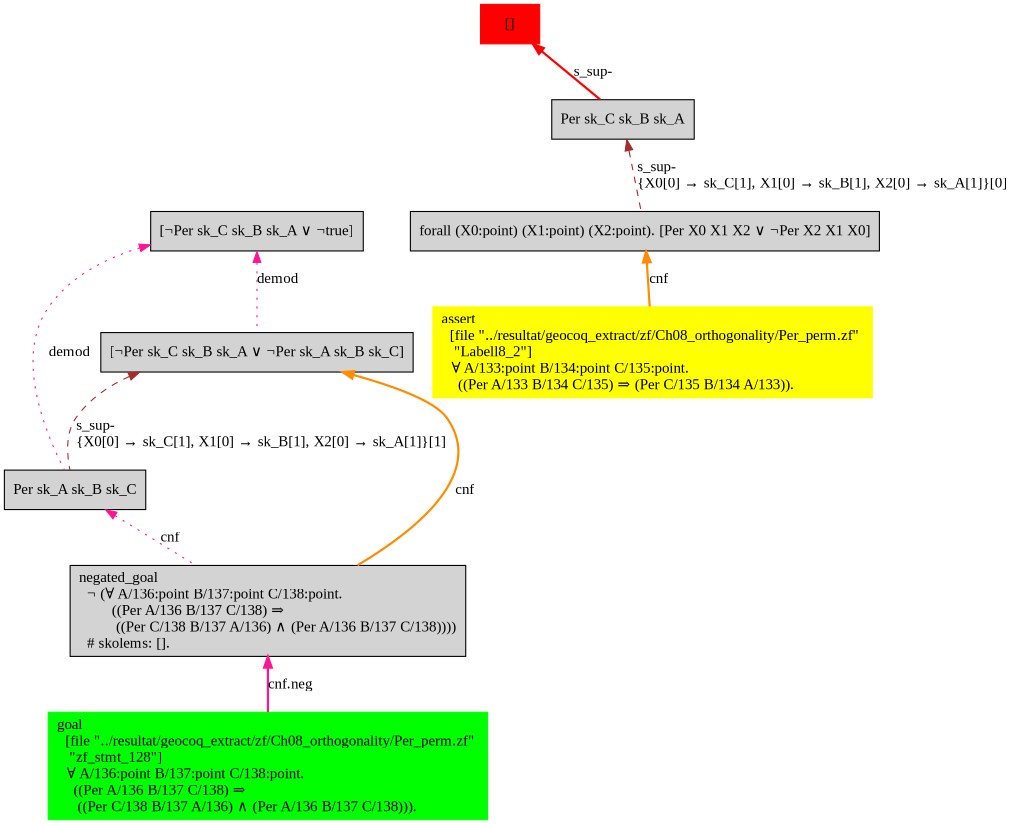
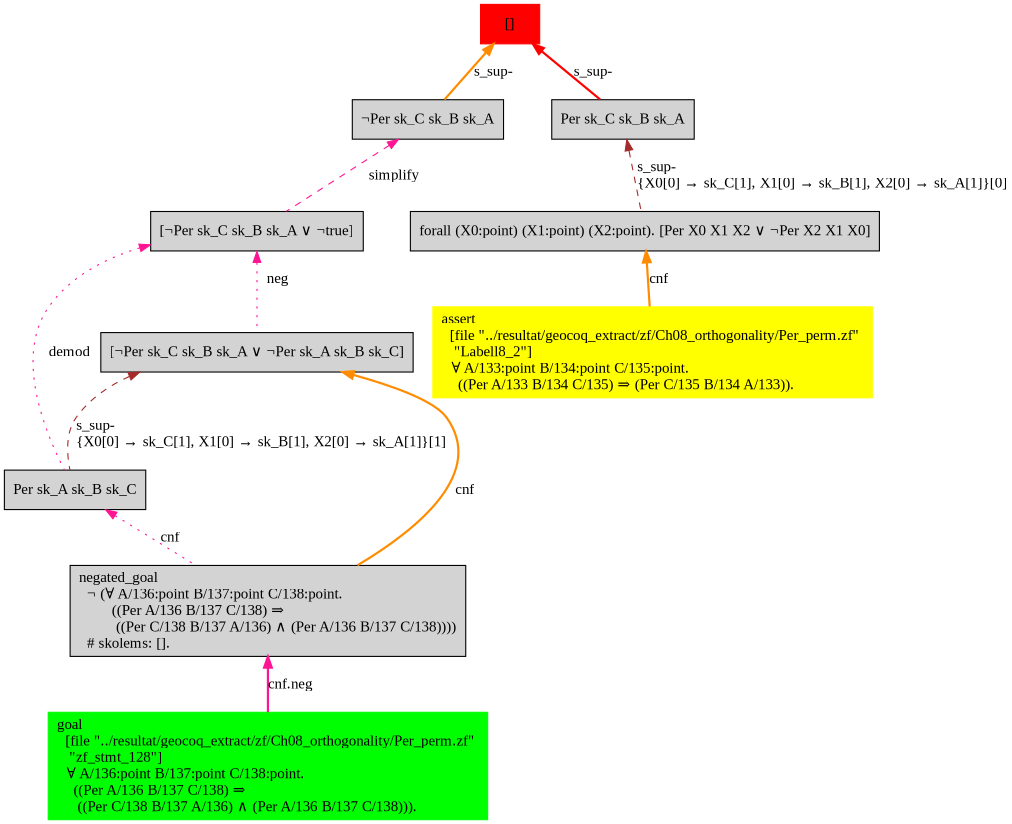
node "¬Per sk_C sk_B sk_A": added
edge "[¬Per sk_C sk_B sk_A ∨ ¬Per sk_A sk_B sk_C]" -> "[¬Per sk_C sk_B sk_A ∨ ¬true]": label "demod" -> "neg"
